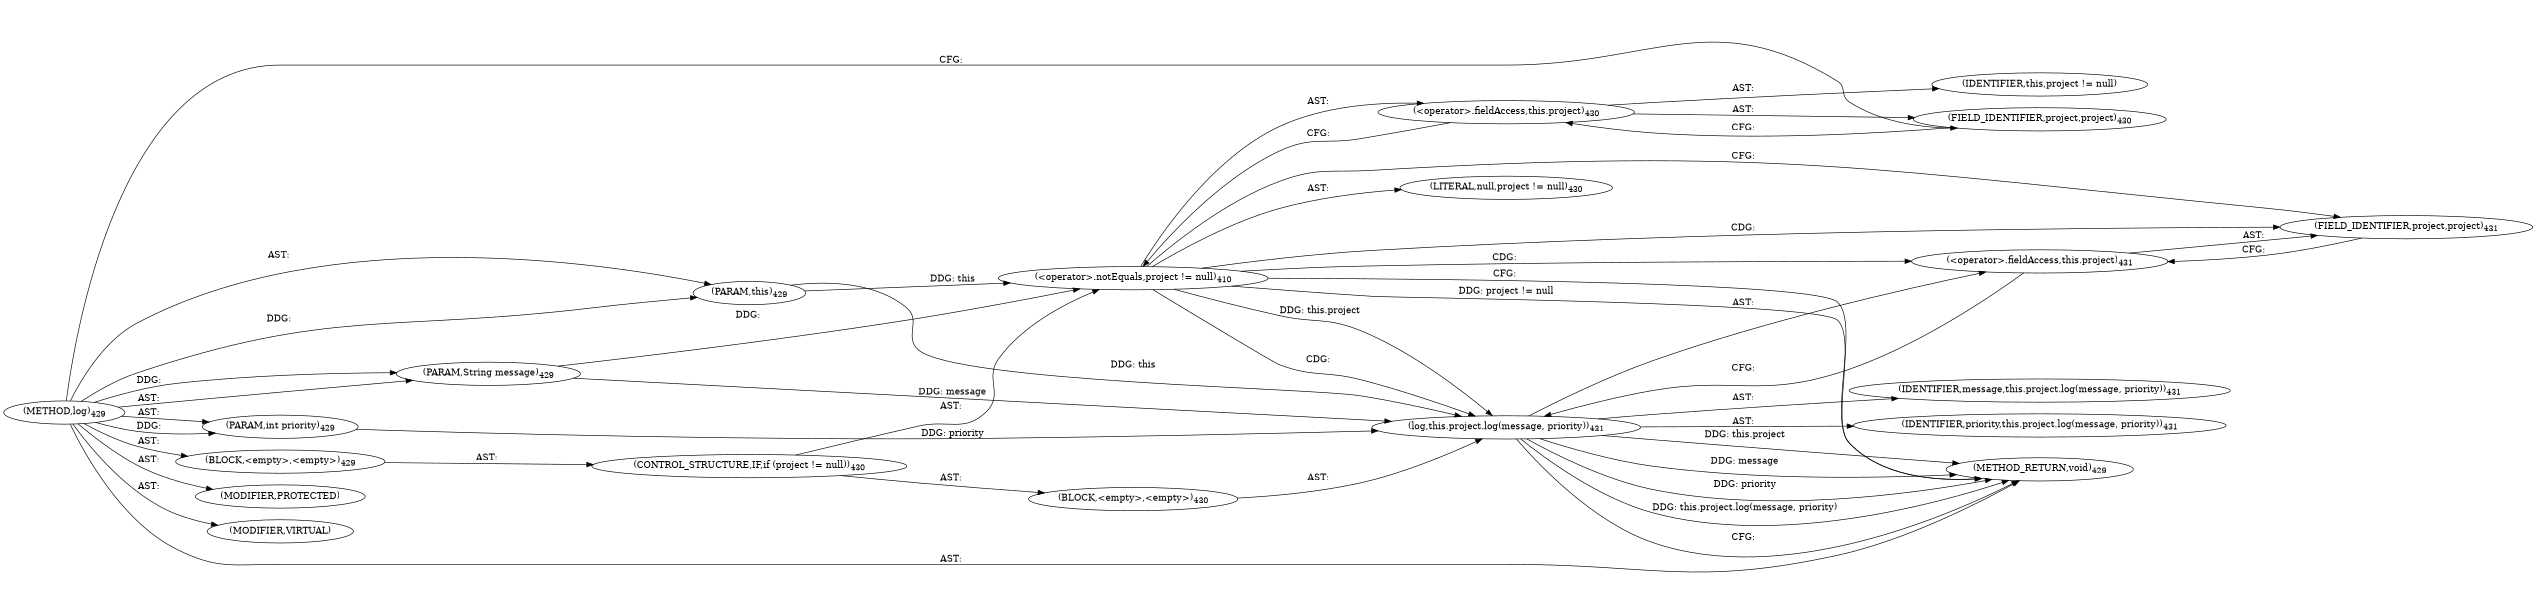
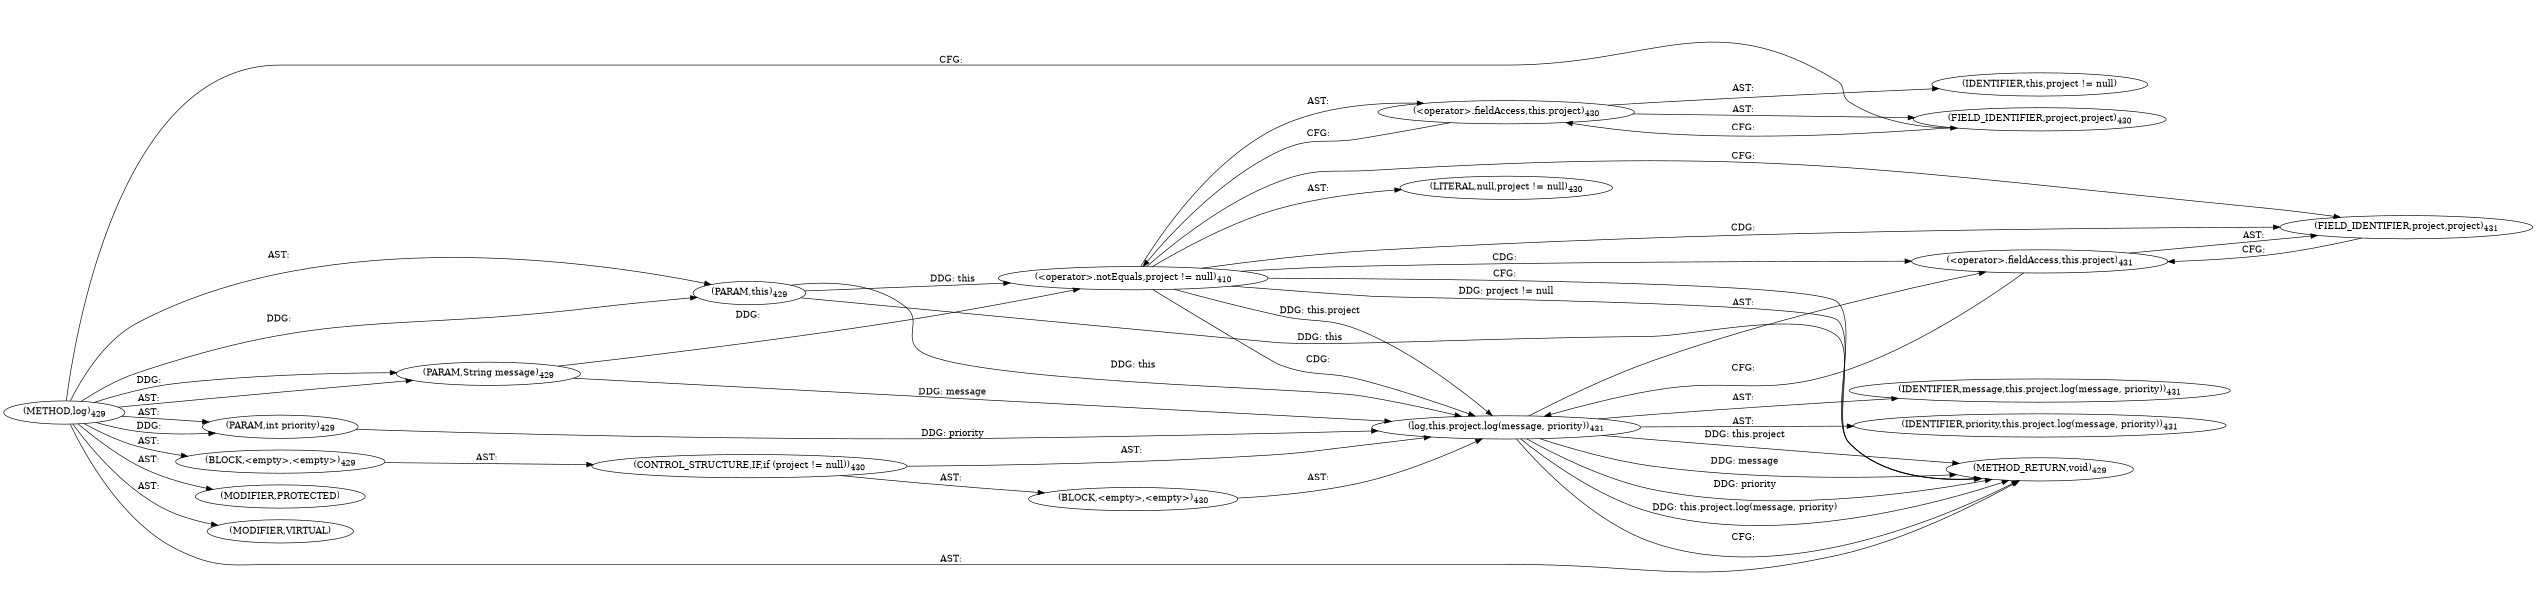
edge "(PARAM,this)" -> "(METHOD_RETURN,void)": added, label "DDG: this"
edge "(CONTROL_STRUCTURE,IF,if (project != null))" -> "(<operator>.notEquals,project != null)": now "(CONTROL_STRUCTURE,IF,if (project != null))" -> "(log,this.project.log(message, priority))"
